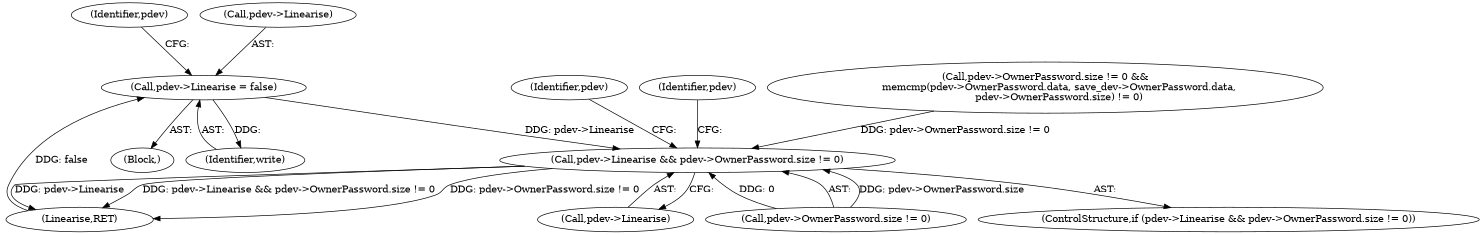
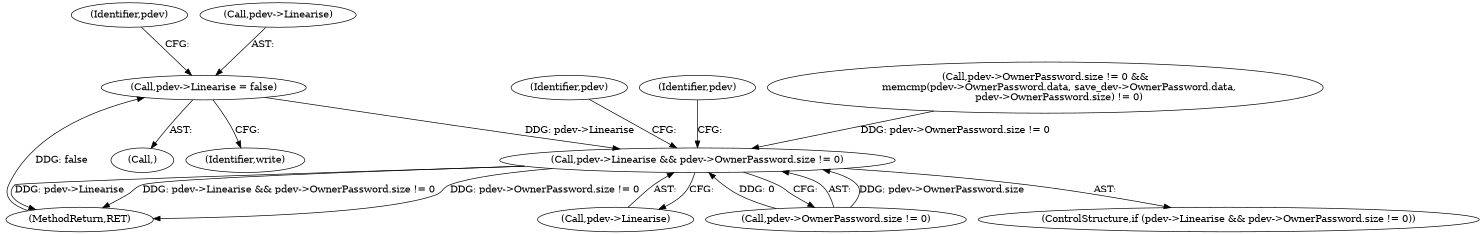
edge "(Identifier,write)" -> "(Call,pdev->Linearise = false)": removed, label "AST:"
edge "(Call,pdev->Linearise = false)" -> "(Identifier,write)": label "DDG: " -> "CFG: "
node "(Block,)": label "(Block,)" -> "(Call,)"
edge "(Call,pdev->Linearise && pdev->OwnerPassword.size != 0)" -> "(Call,pdev->OwnerPassword.size != 0)": added, label "CFG:"
node "(Linearise,RET)": label "(Linearise,RET)" -> "(MethodReturn,RET)"
